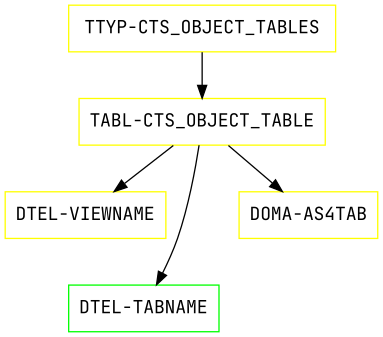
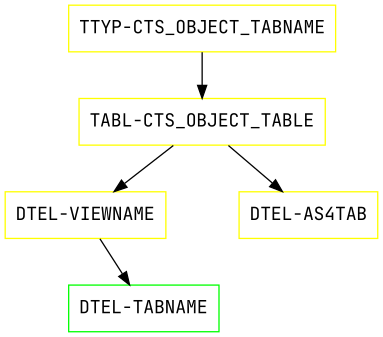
node "TTYP-CTS_OBJECT_TABLES": label "TTYP-CTS_OBJECT_TABLES" -> "TTYP-CTS_OBJECT_TABNAME"
edge "TABL-CTS_OBJECT_TABLE" -> "DTEL-TABNAME": now "DTEL-VIEWNAME" -> "DTEL-TABNAME"
node "DOMA-AS4TAB": label "DOMA-AS4TAB" -> "DTEL-AS4TAB"
